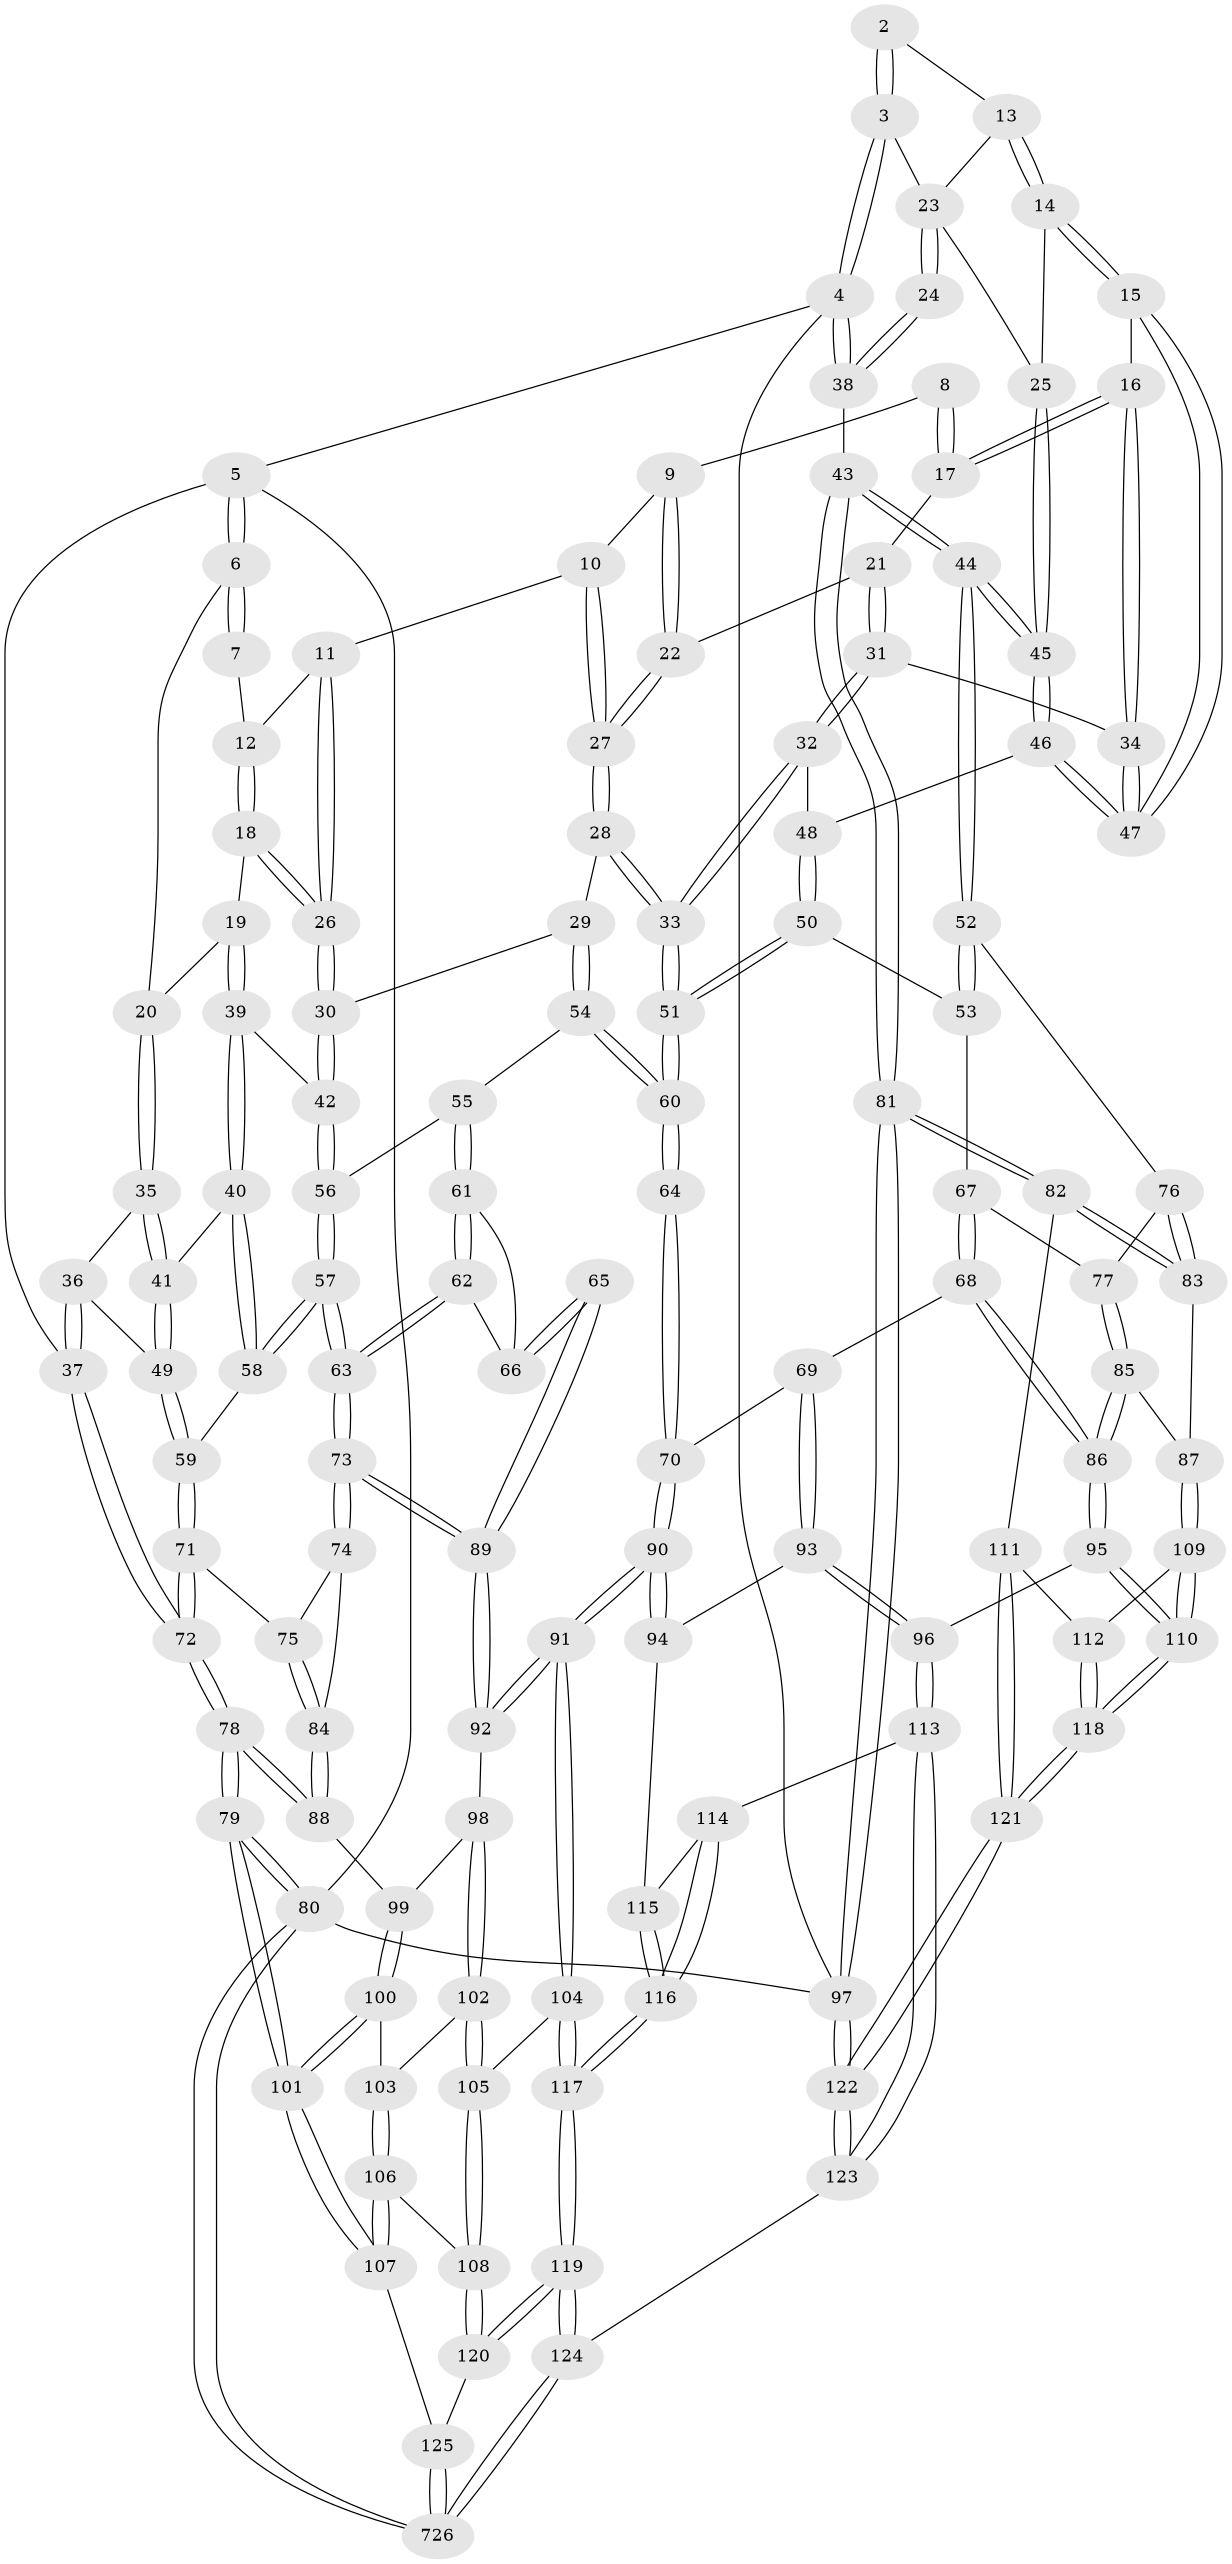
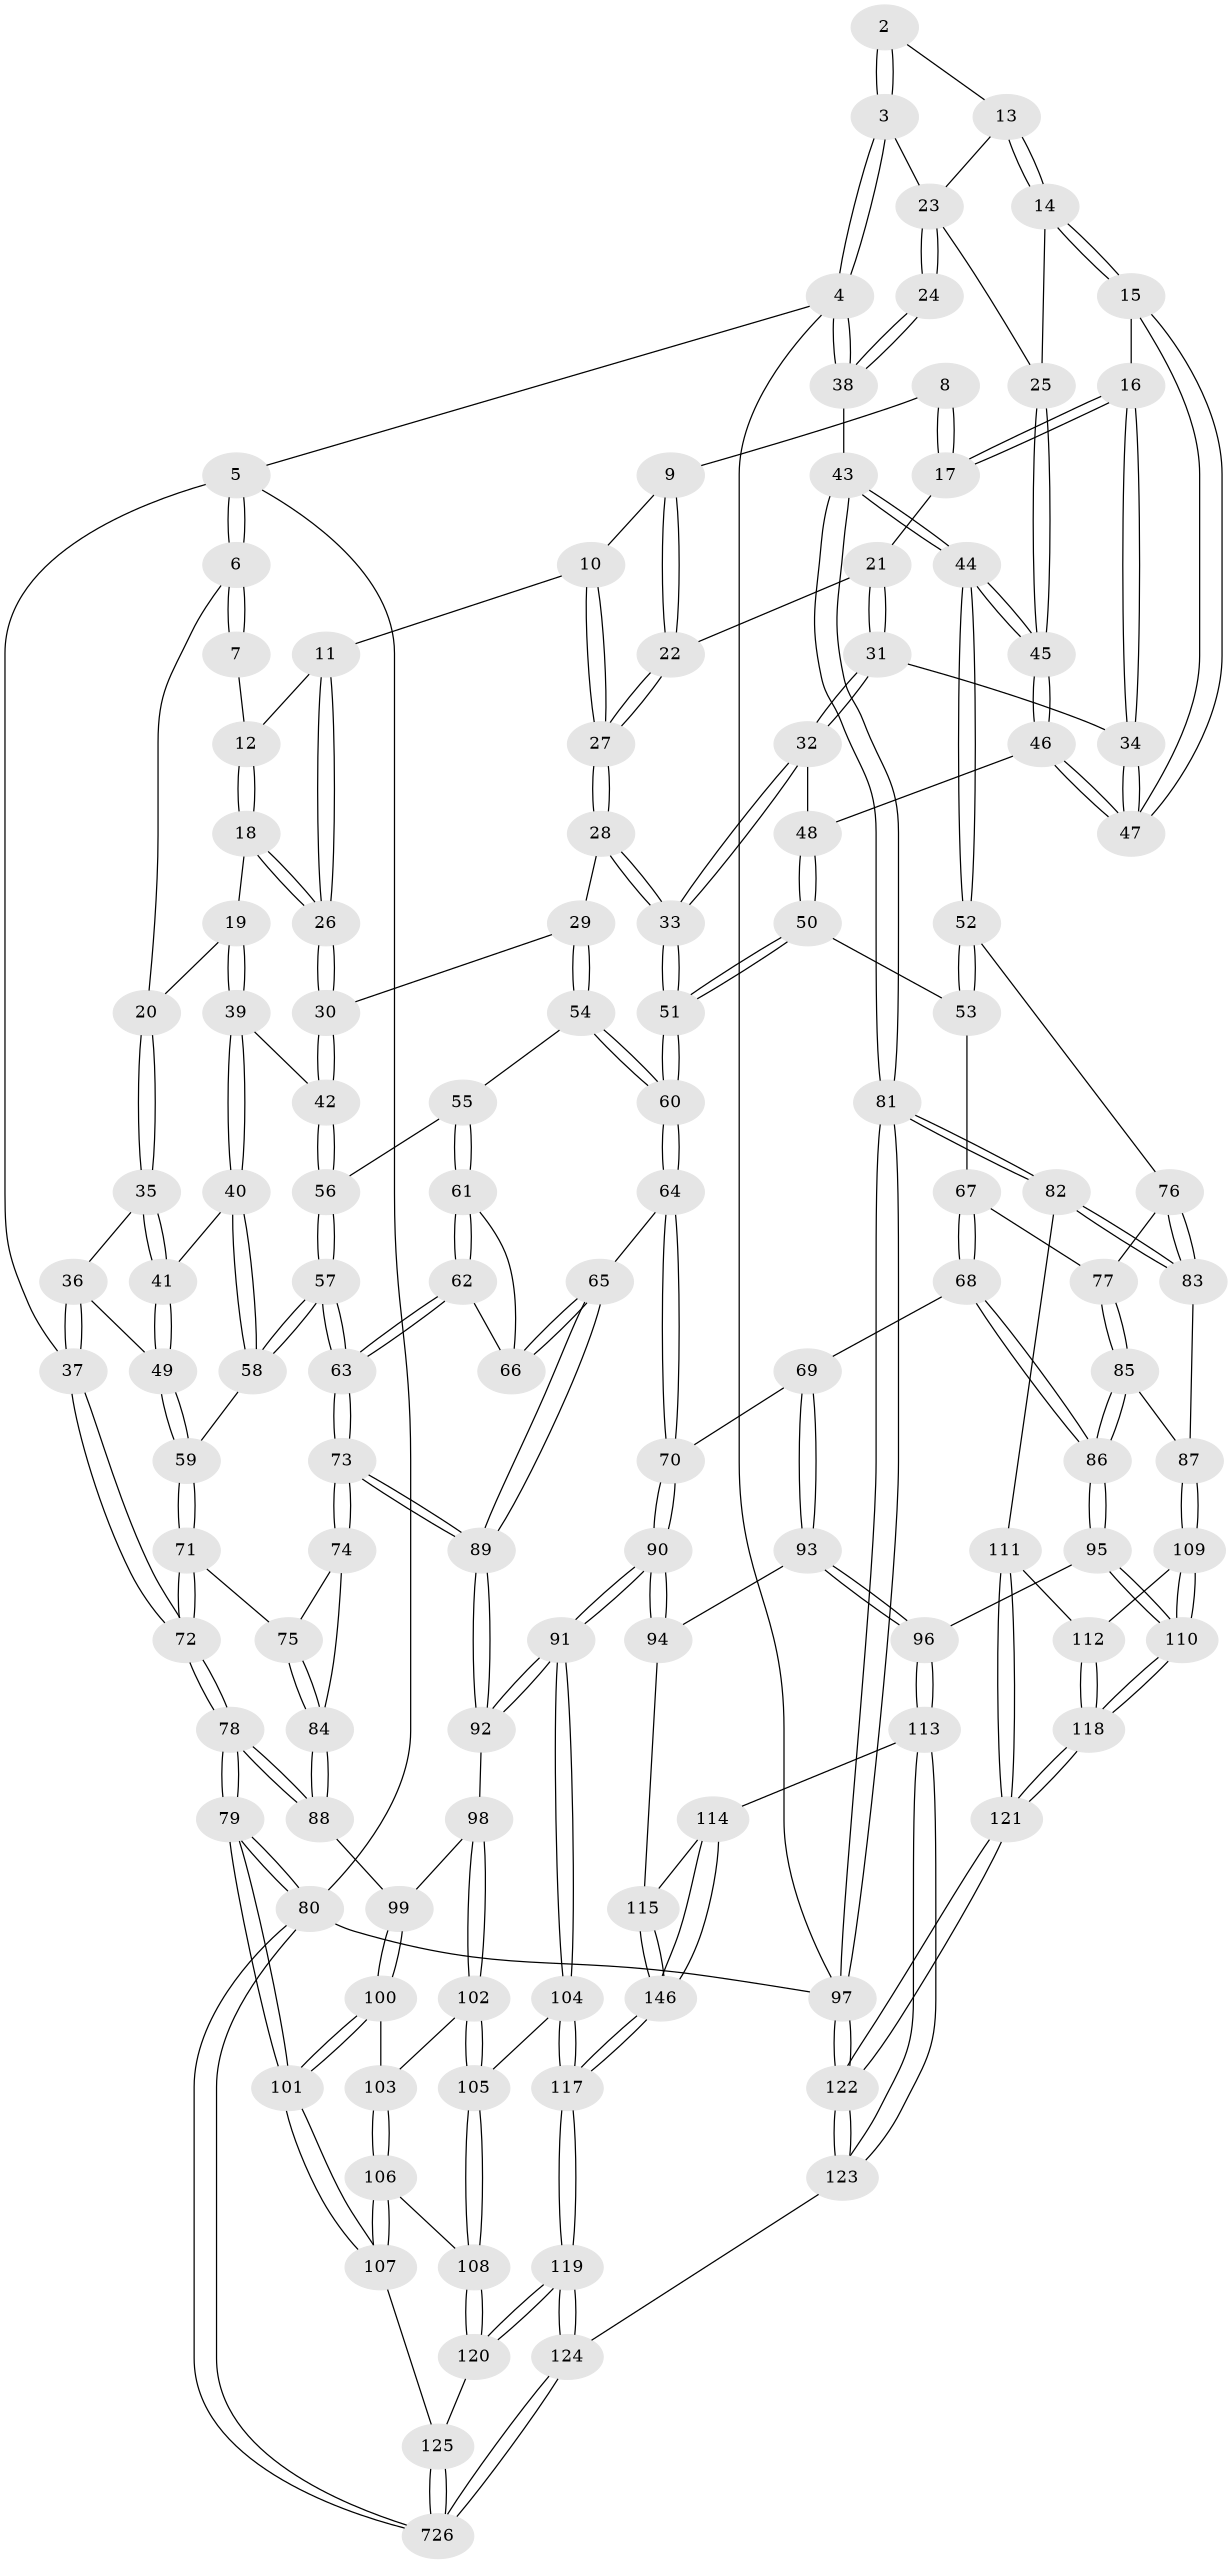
edge "64" -- "65": added
node "116": label "116" -> "146"
